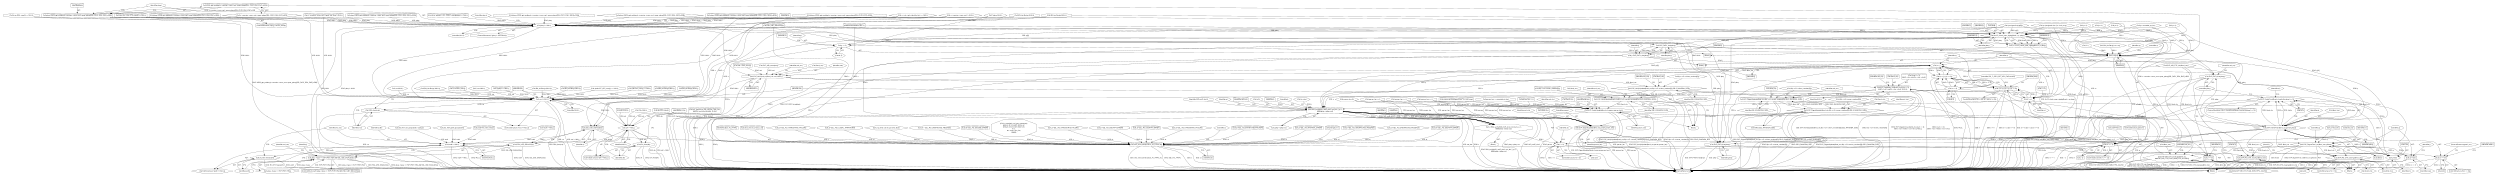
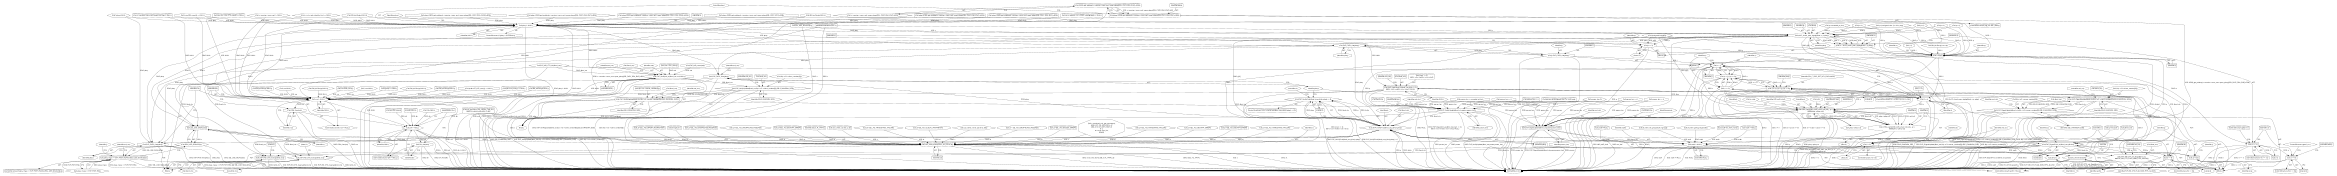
edge "(Call,(unsigned int)(p[0]))" -> "(Call,tls12_check_peer_sigalg(&md, s, p, pkey))": removed, label "DDG: p[0]"
node "(Call,al=SSL_AD_INTERNAL_ERROR)": removed
edge "(Call,ecdh=NULL)" -> "(Call,rv == -1)": now "(Call,ecdh=NULL)" -> "(Call,ecdh != NULL)"
